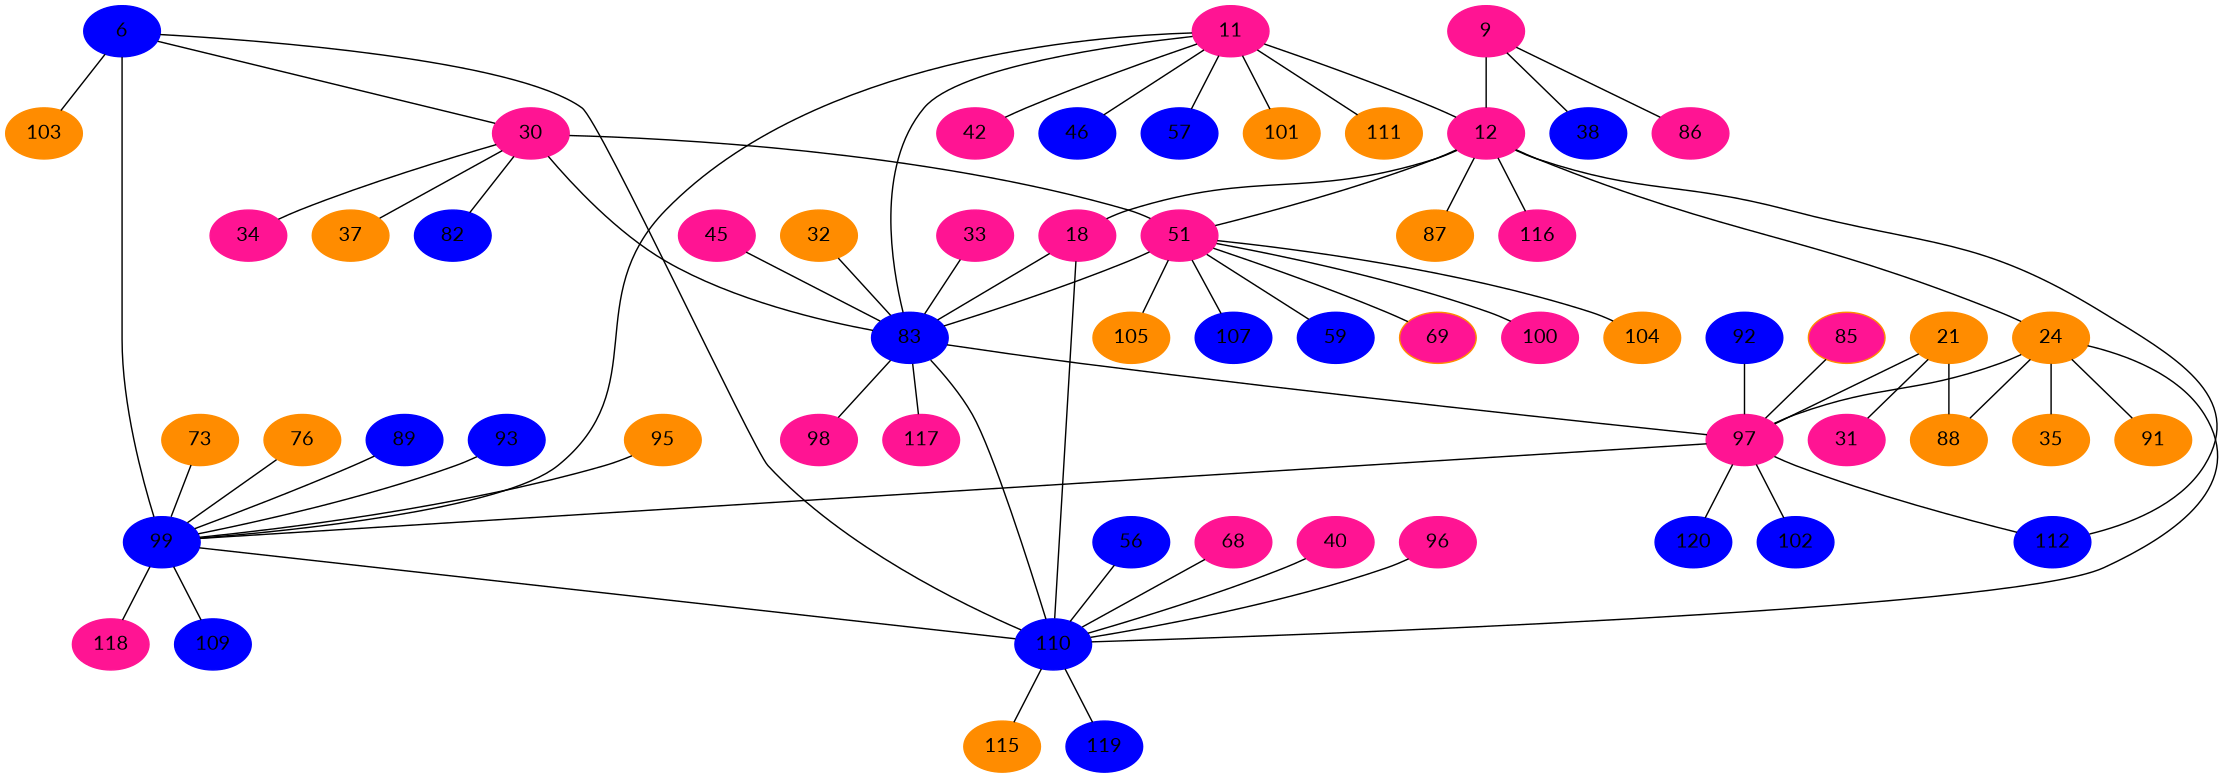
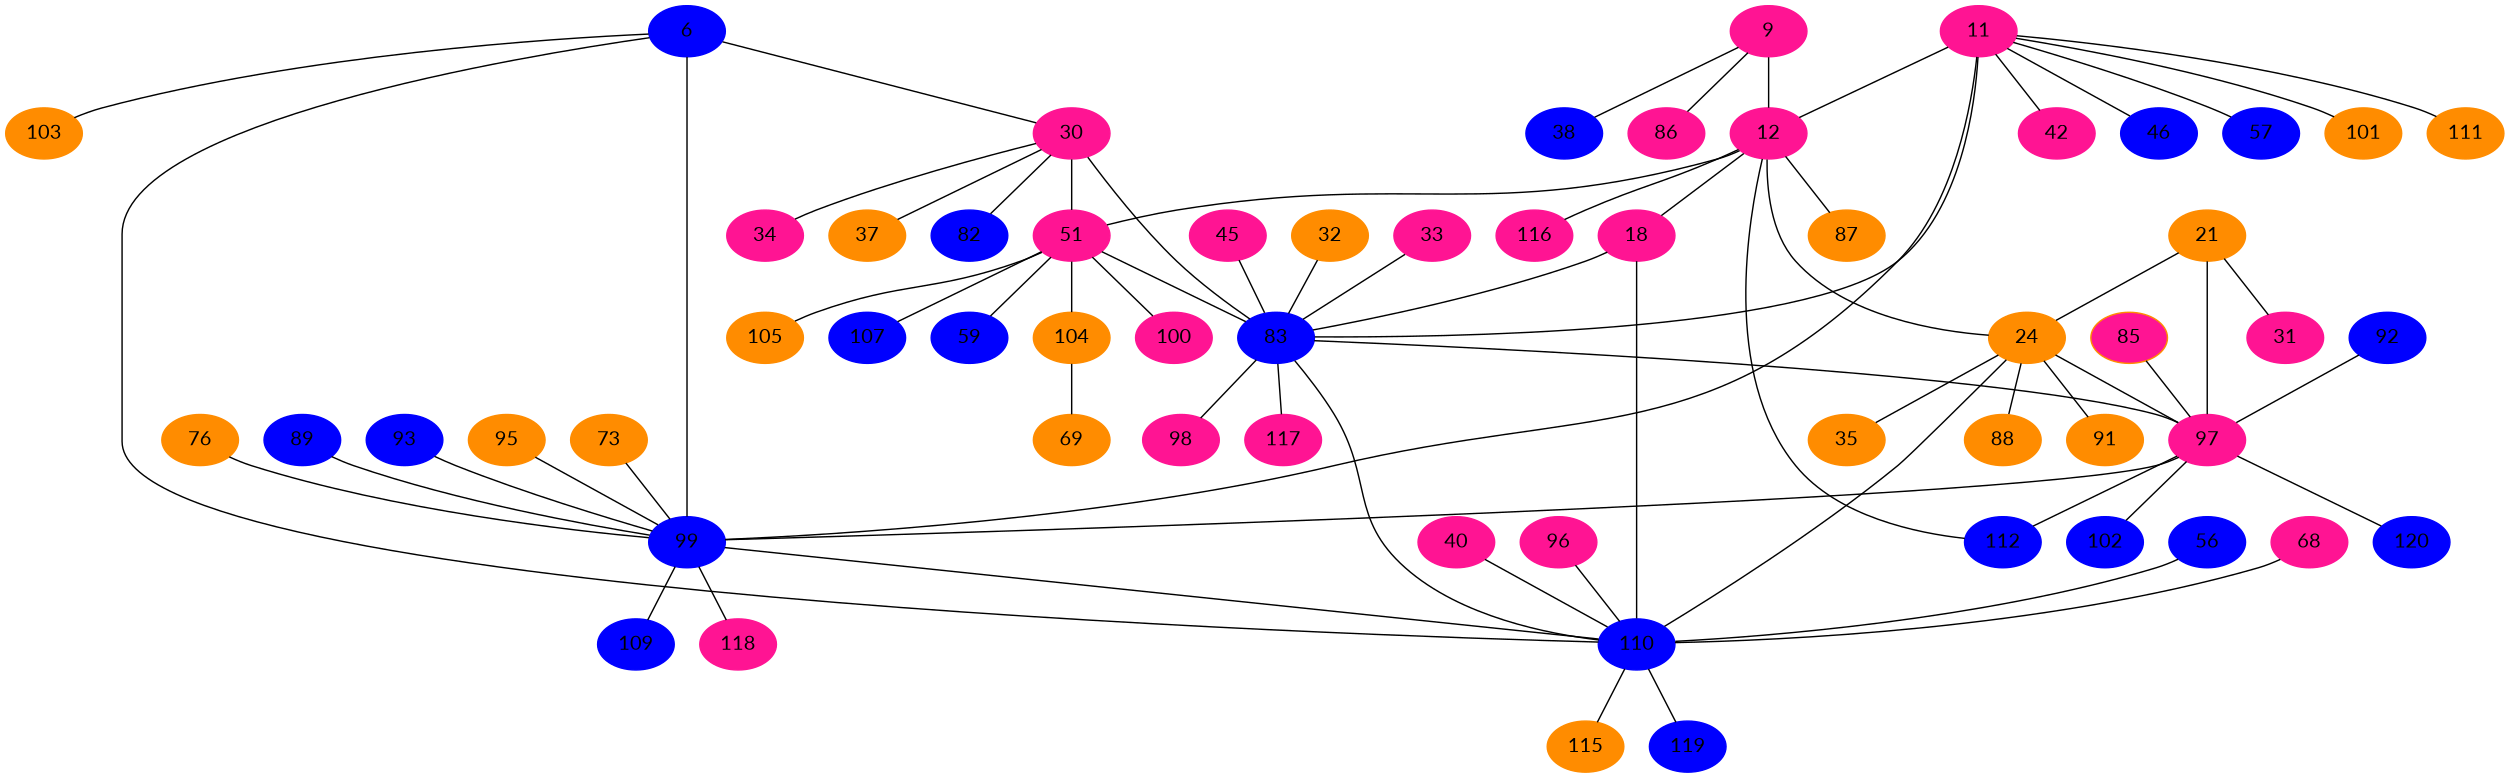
edge "51" -- "69": now "104" -- "69"
node "69": fillcolor deeppink -> darkorange
edge "21" -- "88": now "21" -- "24"
